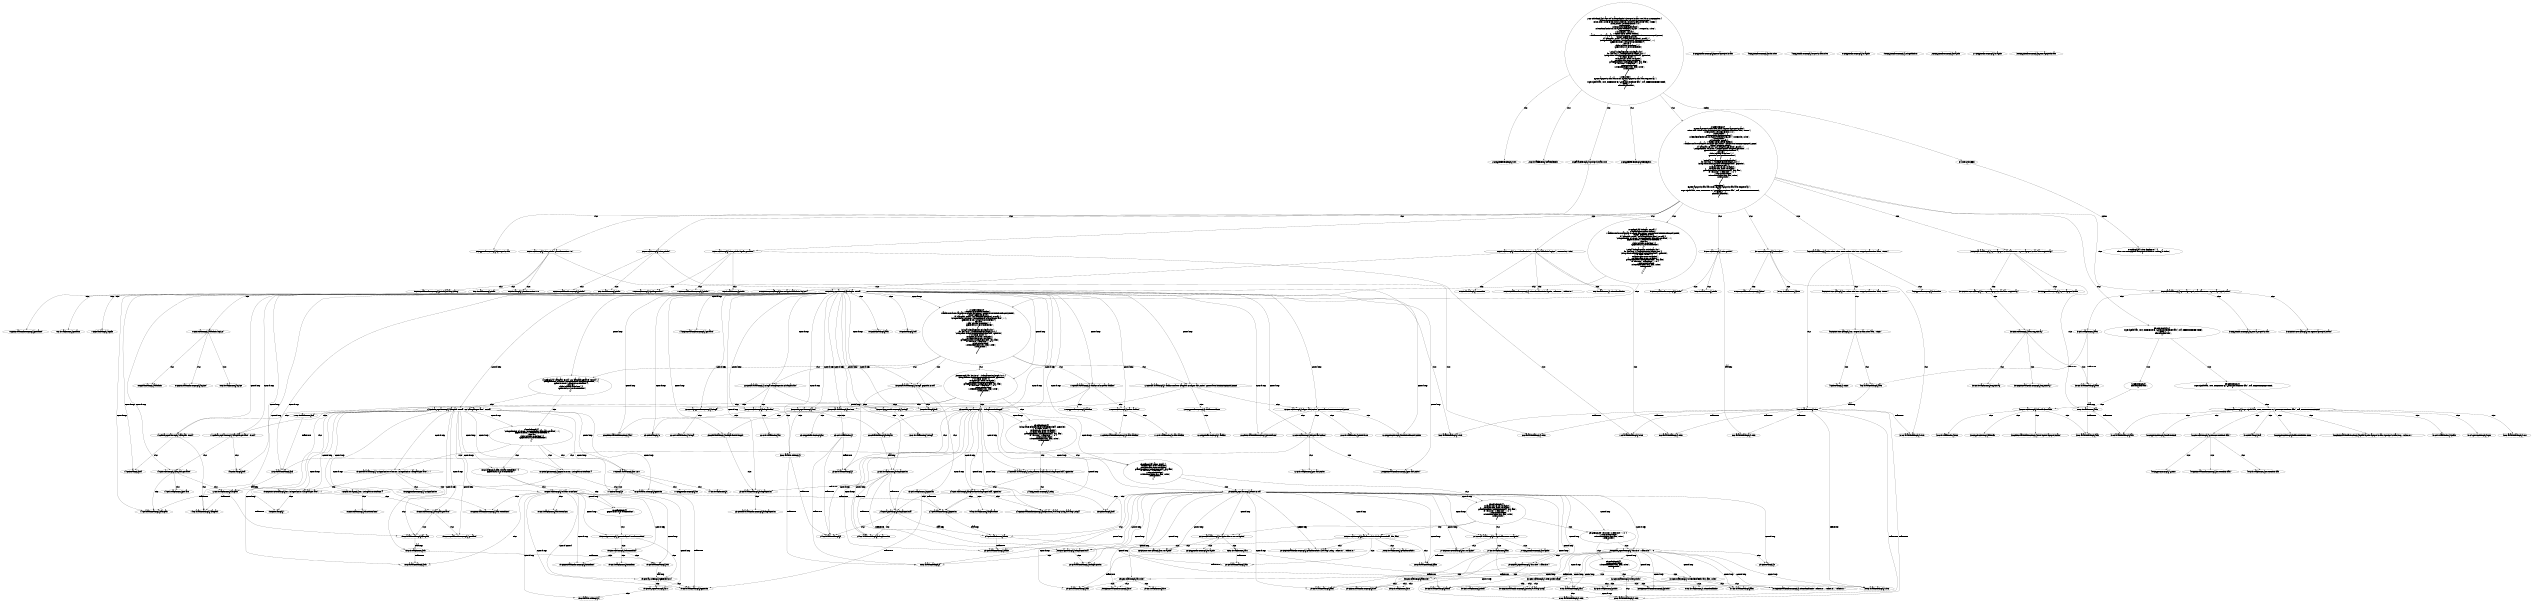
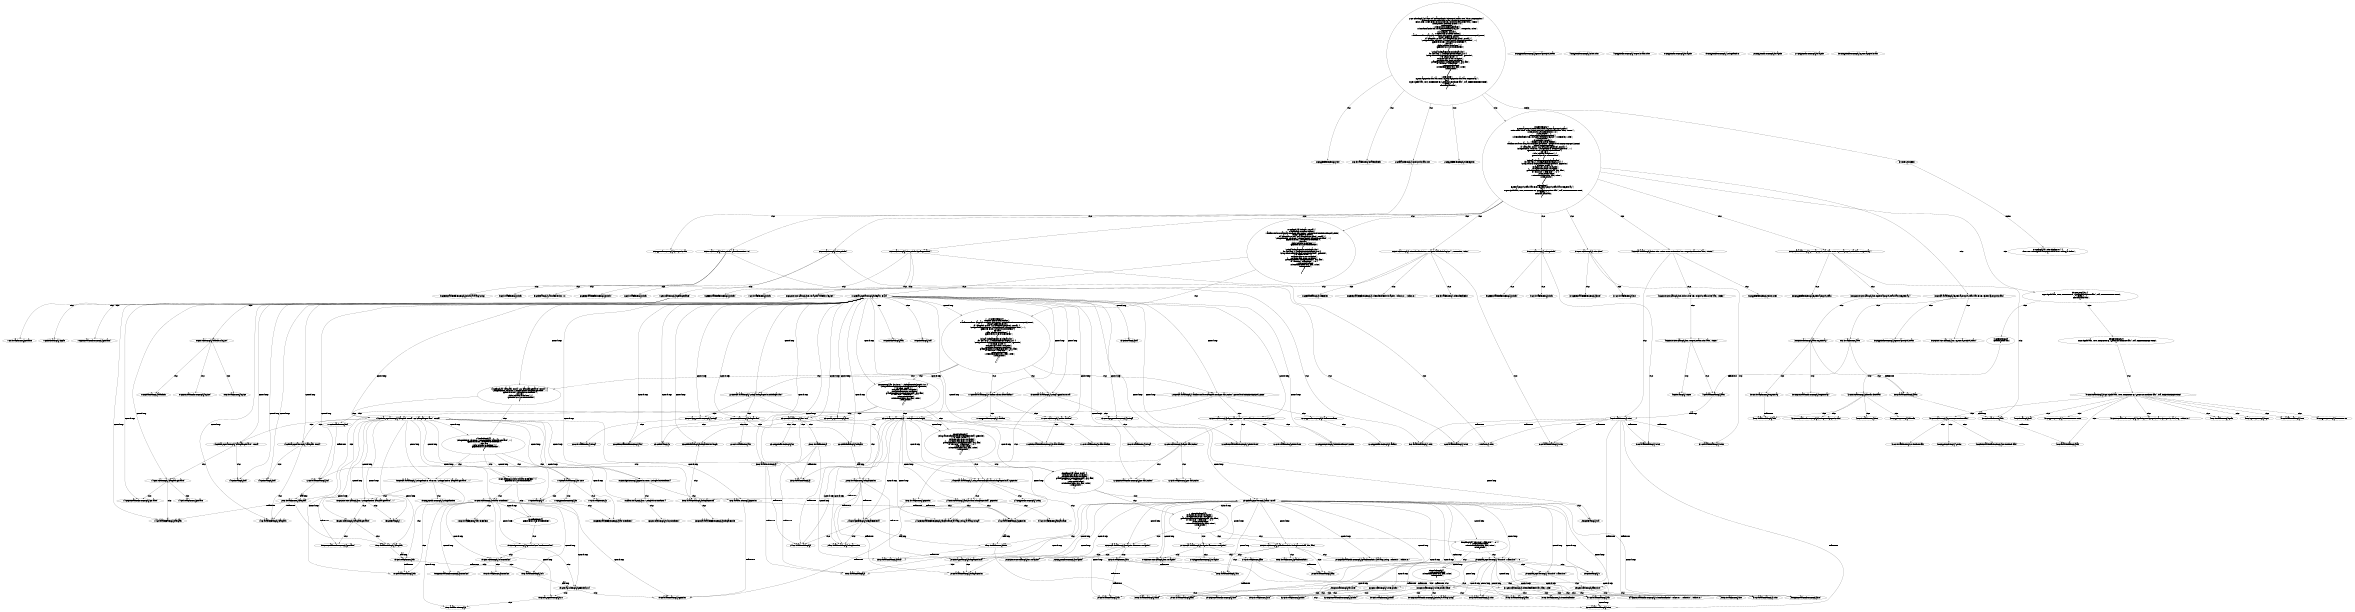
edge "9:CtInvocationImpl@writer.println()" -> "9:CtVariableReadImpl@writer": label "Data Dep" -> "AST"
edge "13:CtLocalVariableImpl@String[] cpEntries = null" -> "13:CtLiteralImpl@null": removed, label "AST"
edge "38:CtVirtualElement@bais" -> "42:CtVariableReadImpl@bais": now "38:CtVirtualElement@toByteArray" -> "42:CtVariableReadImpl@bais"
node "7:CtVariableReadImpl@writer": label "7:CtVariableReadImpl@writer" -> "7:Attribute@writer"
edge "14:CtInvocationImpl@classpath.getValue()" -> "12:CtVirtualElement@classpath": now "14:CtInvocationImpl@classpath.getValue()" -> "14:CtExecutableReferenceImpl@getValue()"
edge "18:CtInvocationImpl@tok.hasMoreTokens()" -> "19:CtArrayWriteImpl@cpEntries[c++]": label "Control Control" -> "Control Dep"
edge "25:CtBinaryOperatorImpl@name != null" -> "29:CtInvocationImpl@dirs.size()": label "Control Dep" -> "Action Dep"
edge "29:CtBinaryOperatorImpl@(dirs.size() + files.size()) > 0" -> "32:CtExecutableReferenceImpl@println()": label "Control Dep" -> "Define-Use"
edge "31:CtVariableReadImpl@dirs" -> "31:CtVariableReadImpl@writer": now "31:CtInvocationImpl@writeIndexLikeList(dirs, files, writer)" -> "31:CtVariableReadImpl@writer"
